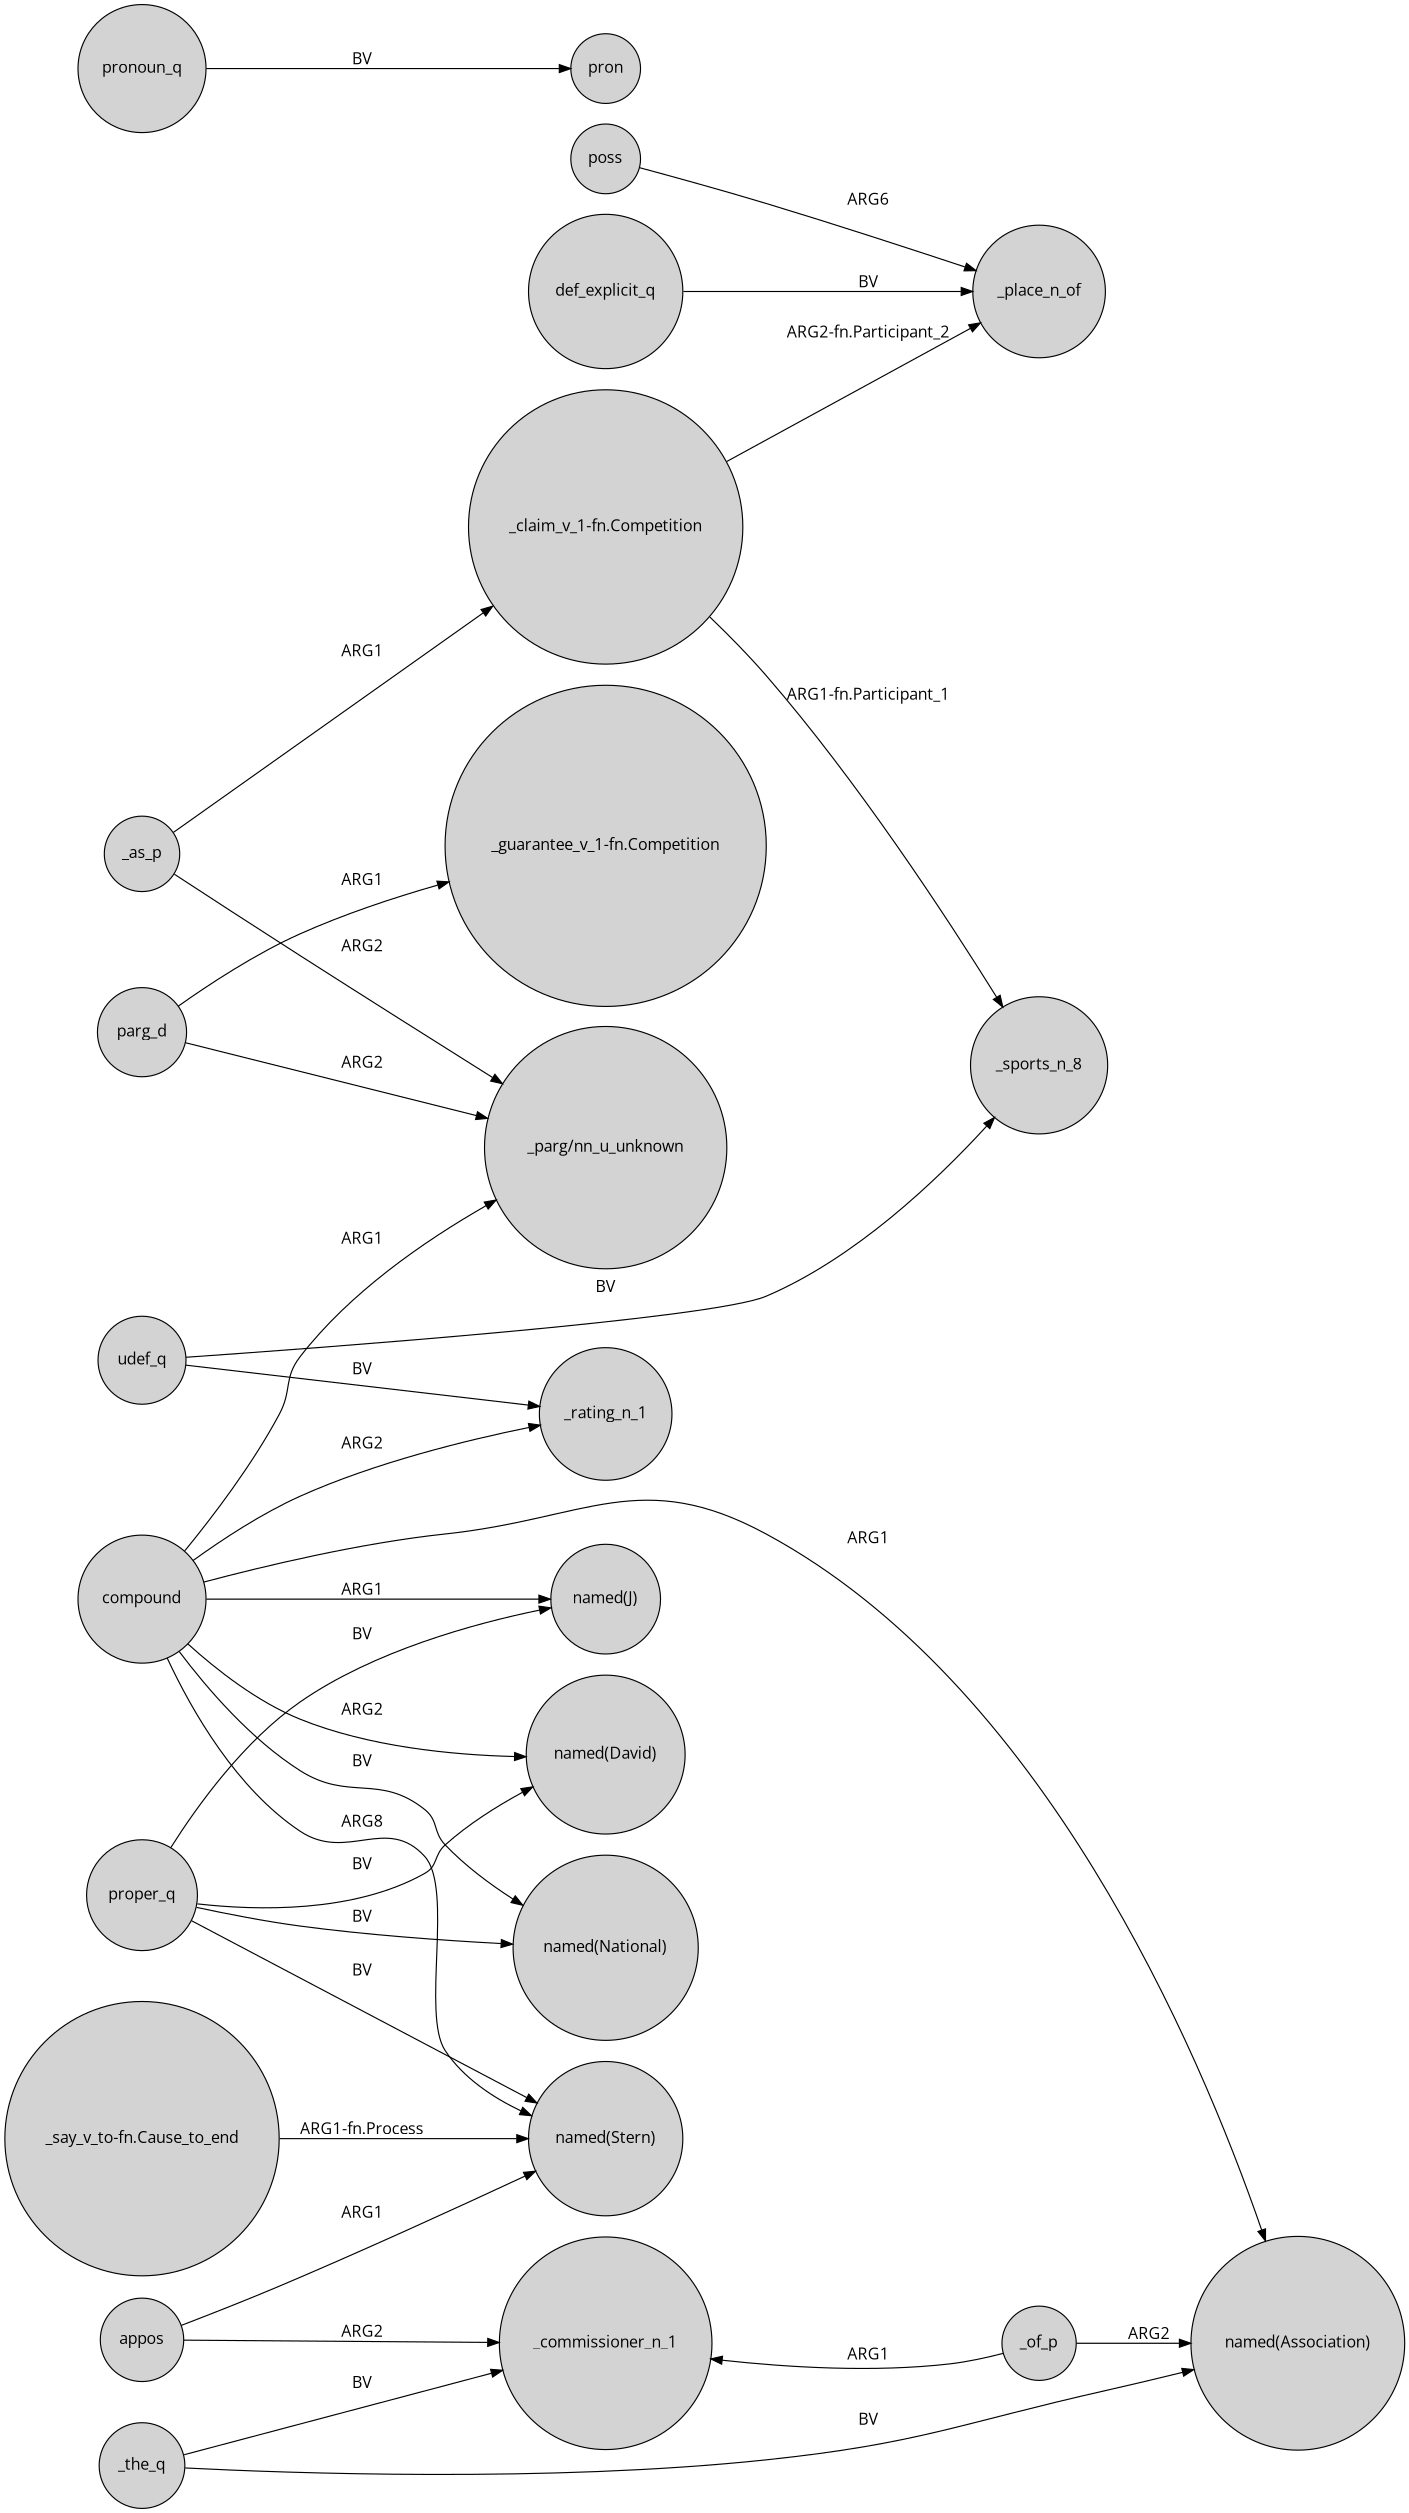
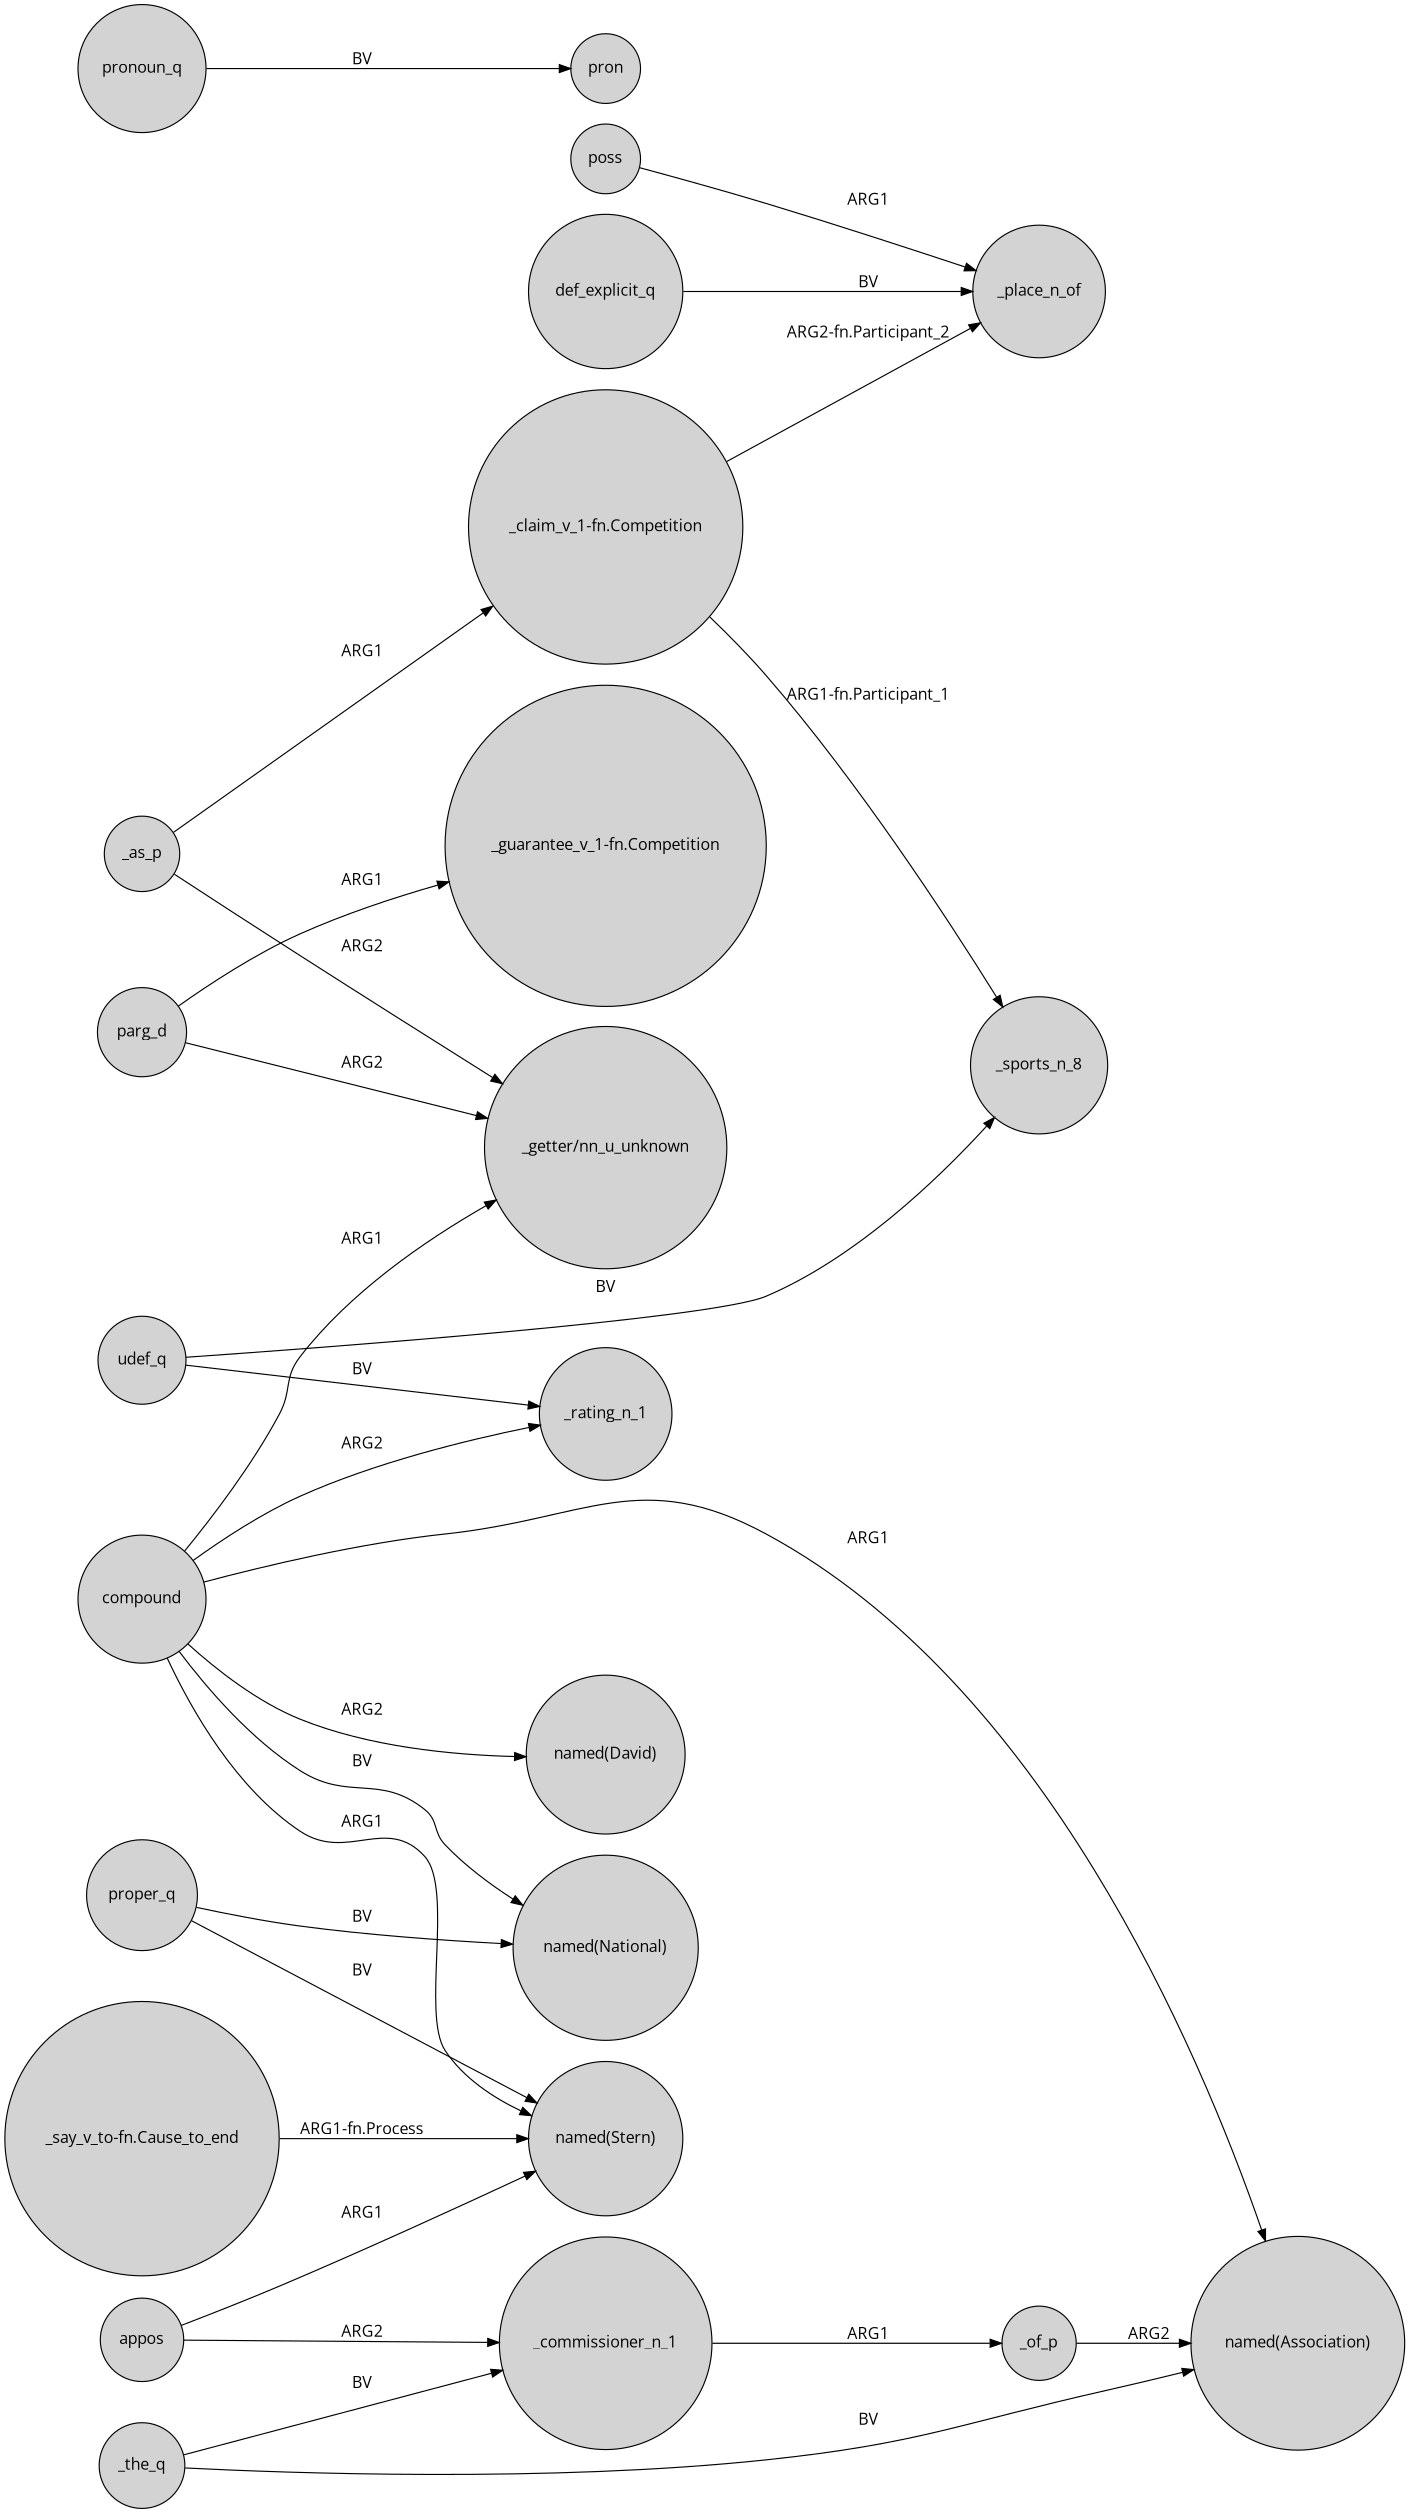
edge "poss" -> "_place_n_of": label "ARG6" -> "ARG1"
node "_parg/nn_u_unknown": label "_parg/nn_u_unknown" -> "_getter/nn_u_unknown"
node "named(J)": removed
edge "compound" -> "named(Stern)": label "ARG8" -> "ARG1"
edge "proper_q" -> "named(David)": removed, label "BV"
edge "_of_p" -> "_commissioner_n_1": reversed
